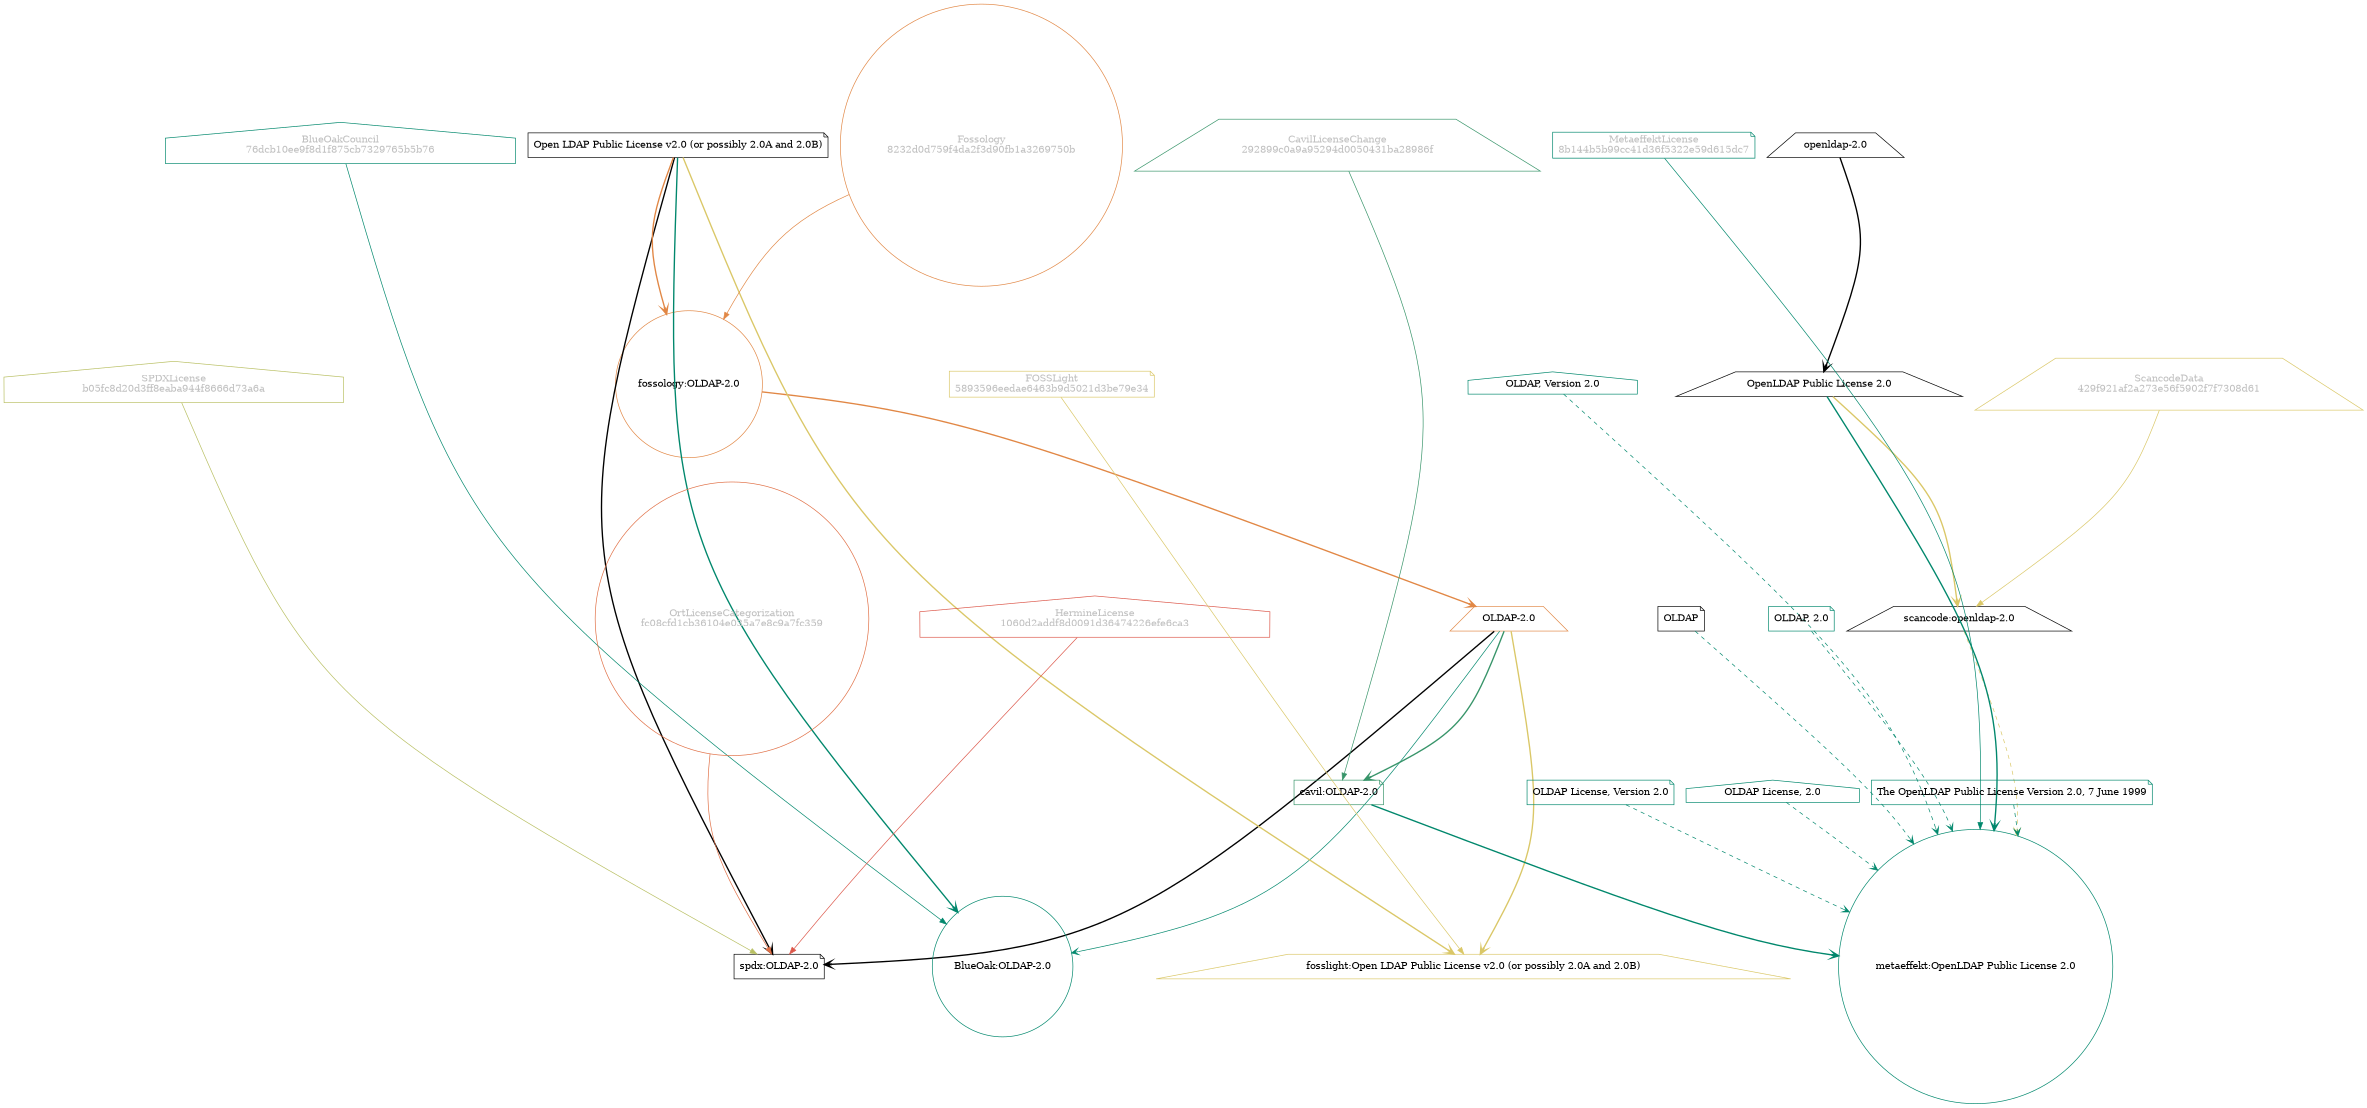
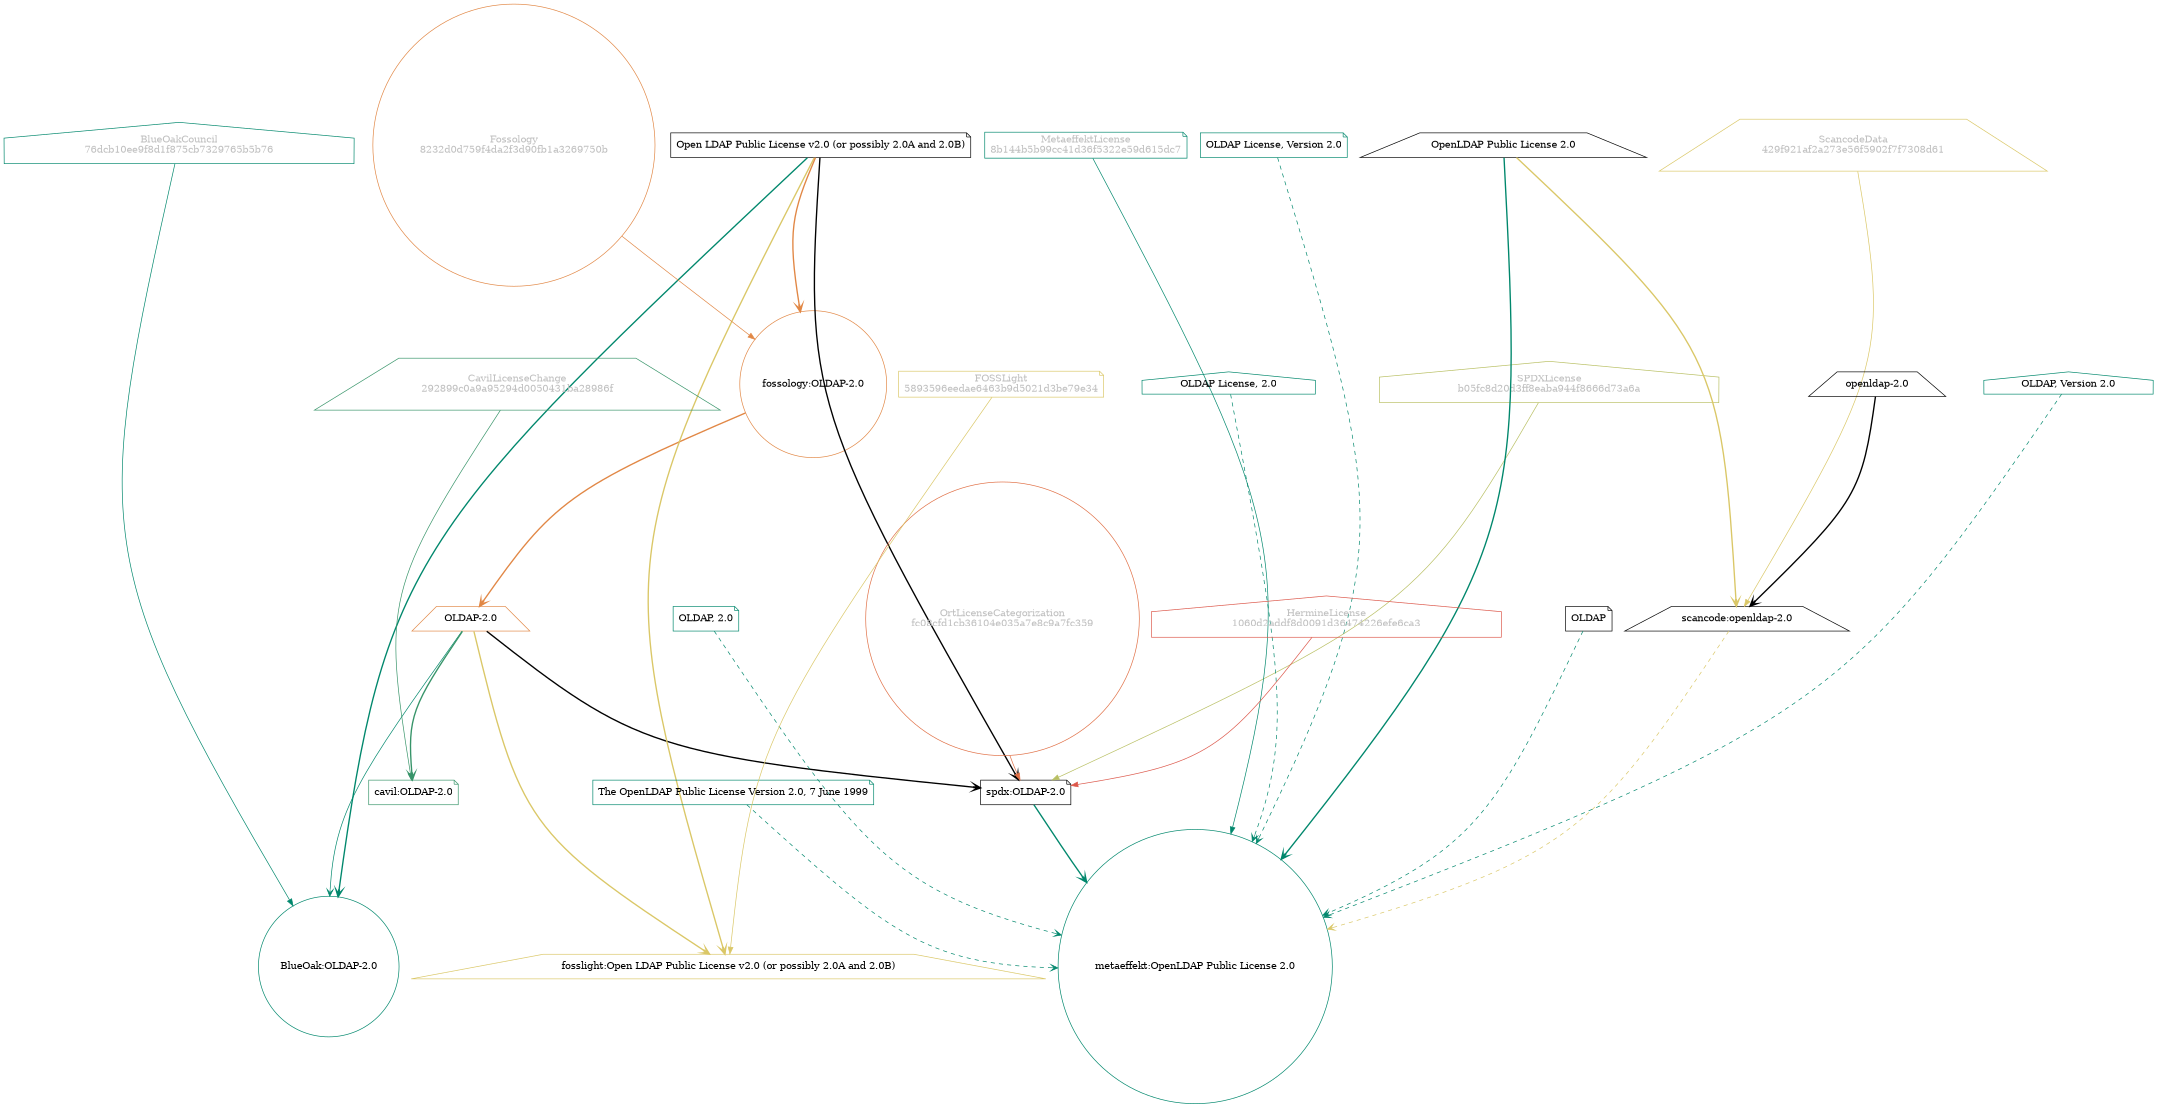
edge "openldap-2.0" -> "OpenLDAP Public License 2.0": now "openldap-2.0" -> "scancode:openldap-2.0"
edge "cavil:OLDAP-2.0" -> "metaeffekt:OpenLDAP Public License 2.0": now "spdx:OLDAP-2.0" -> "metaeffekt:OpenLDAP Public License 2.0"
